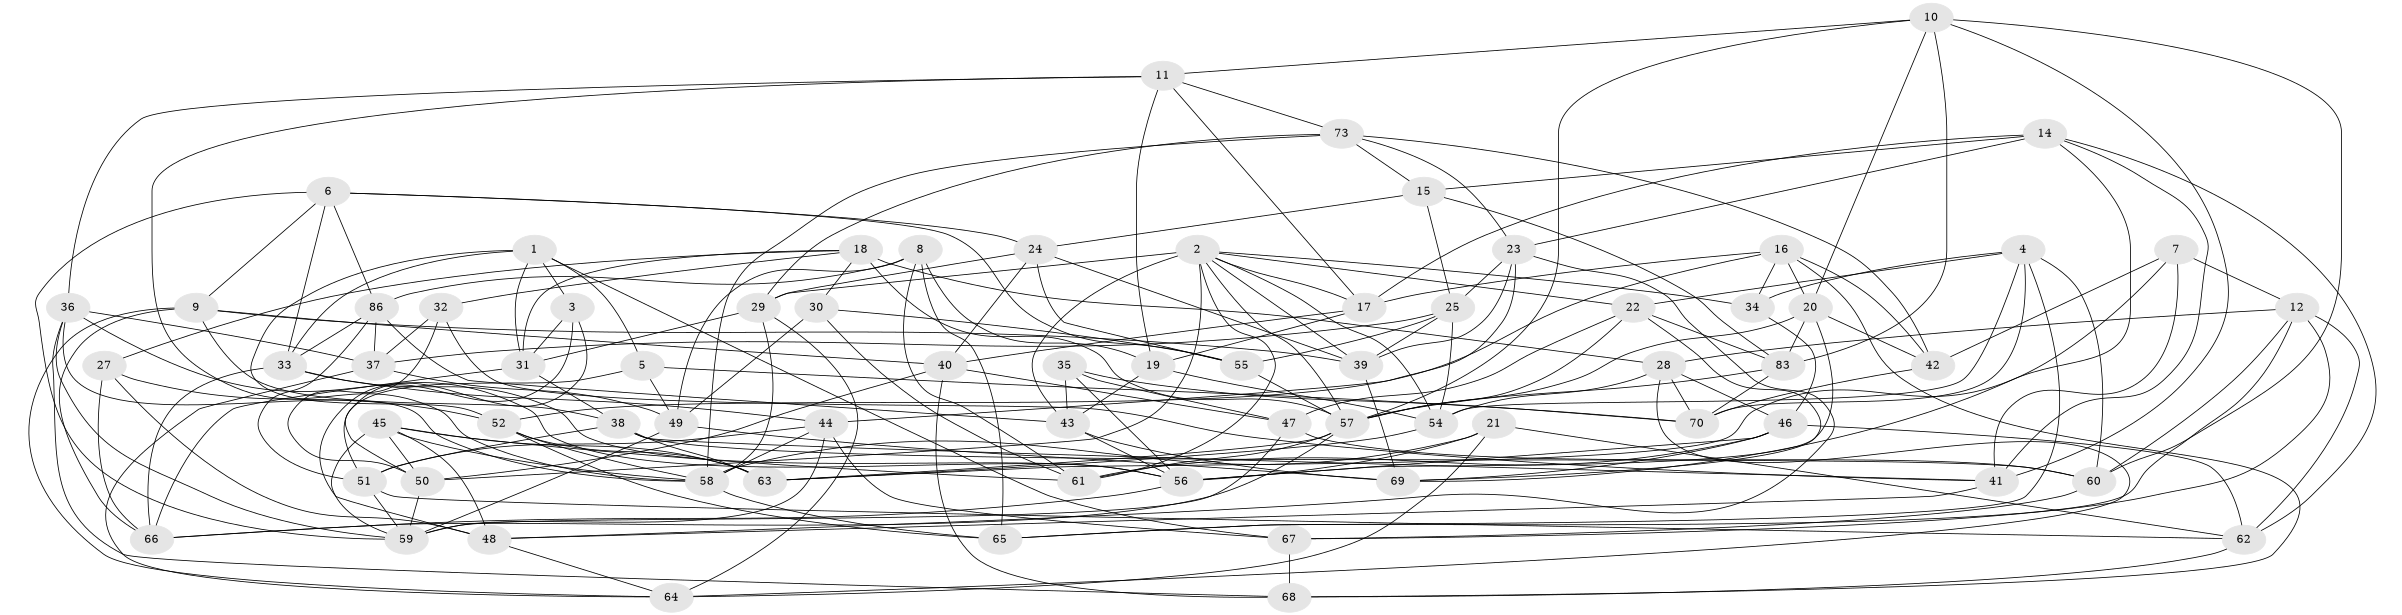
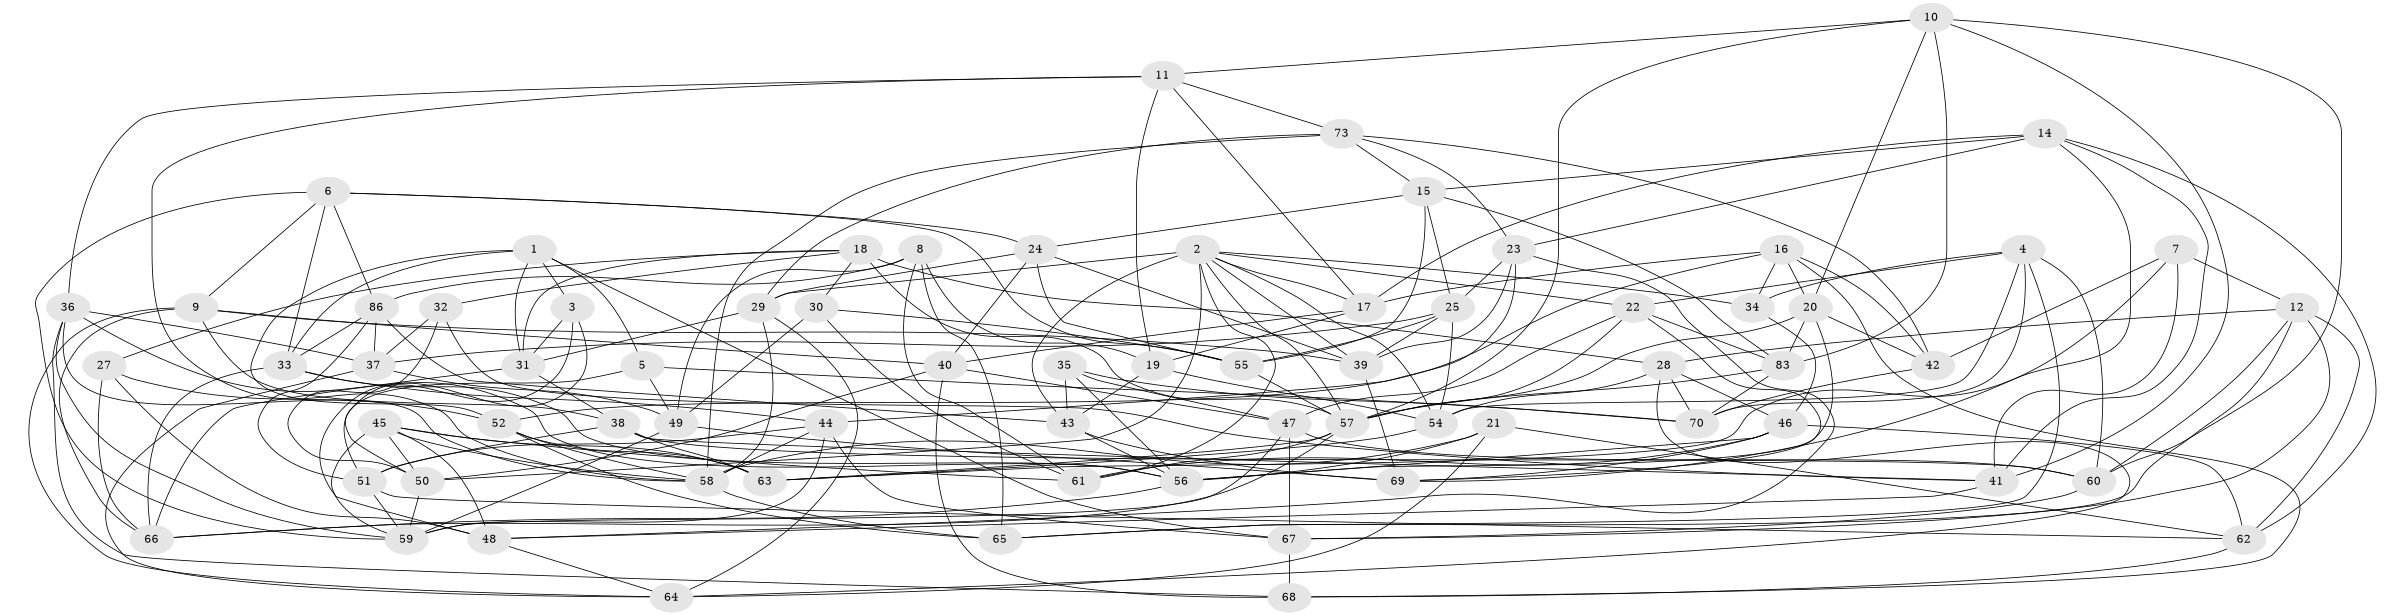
edge "15" -- "55": added
edge "47" -- "67": added
